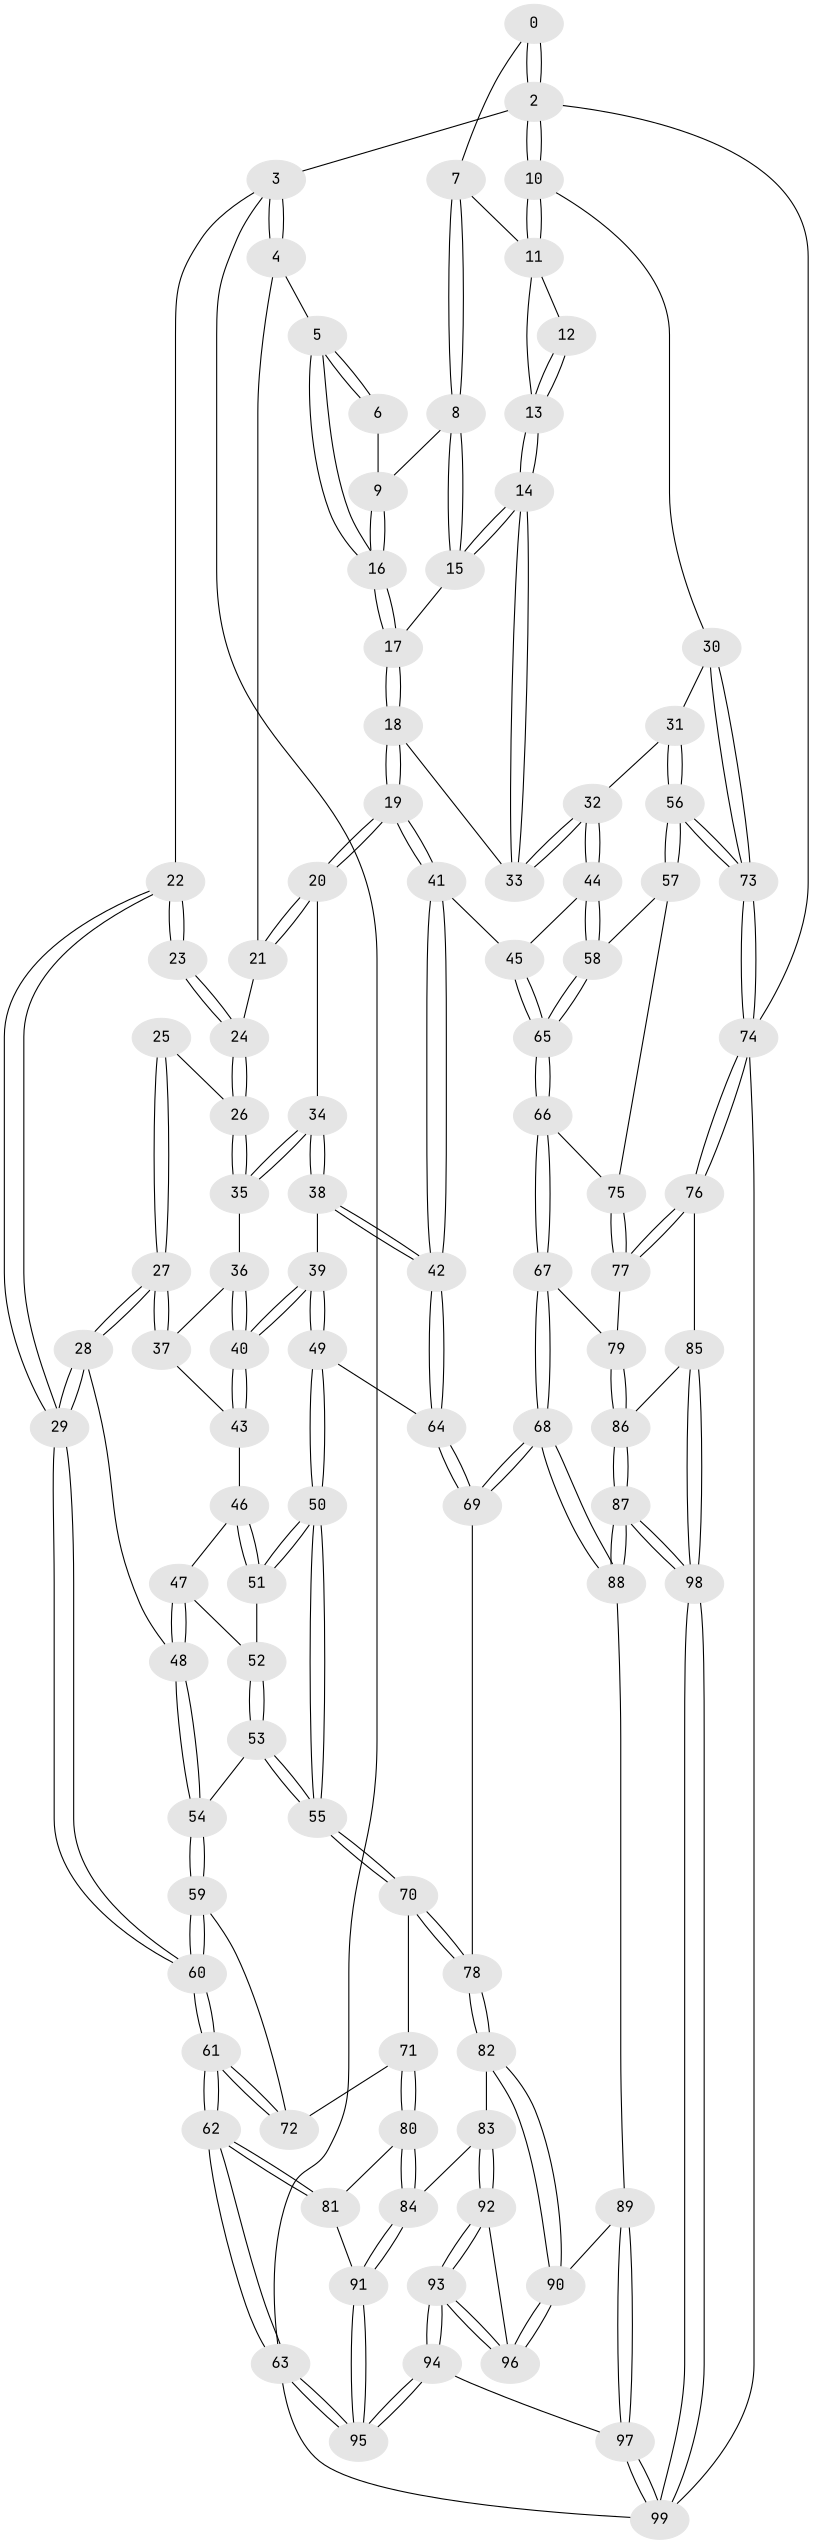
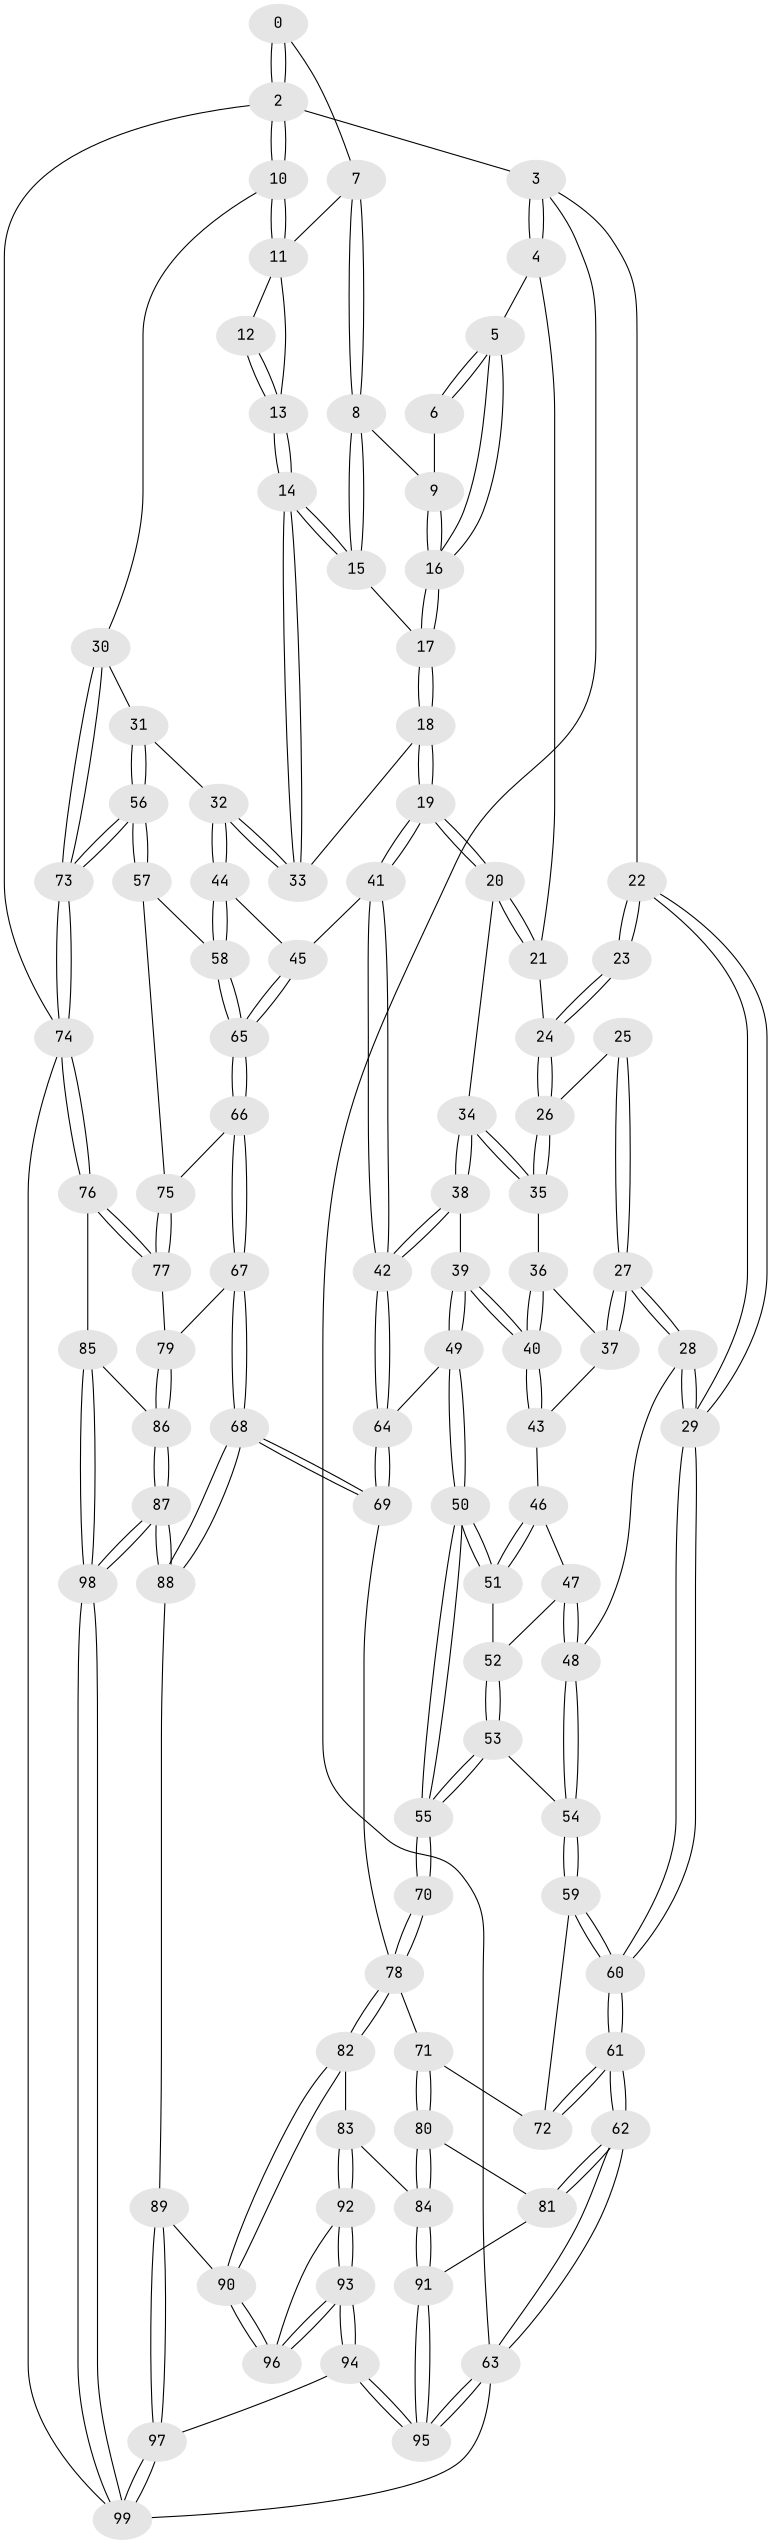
edge "70" -- "71": now "78" -- "71"
